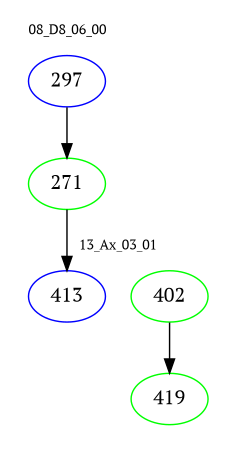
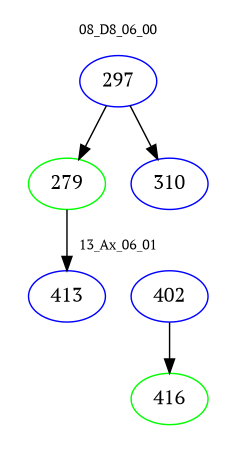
node "271": label "271" -> "279"
node "310": added
cluster "13_Ax_03_01": label "13_Ax_03_01" -> "13_Ax_06_01"
node "402": color green -> blue
node "419": label "419" -> "416"
